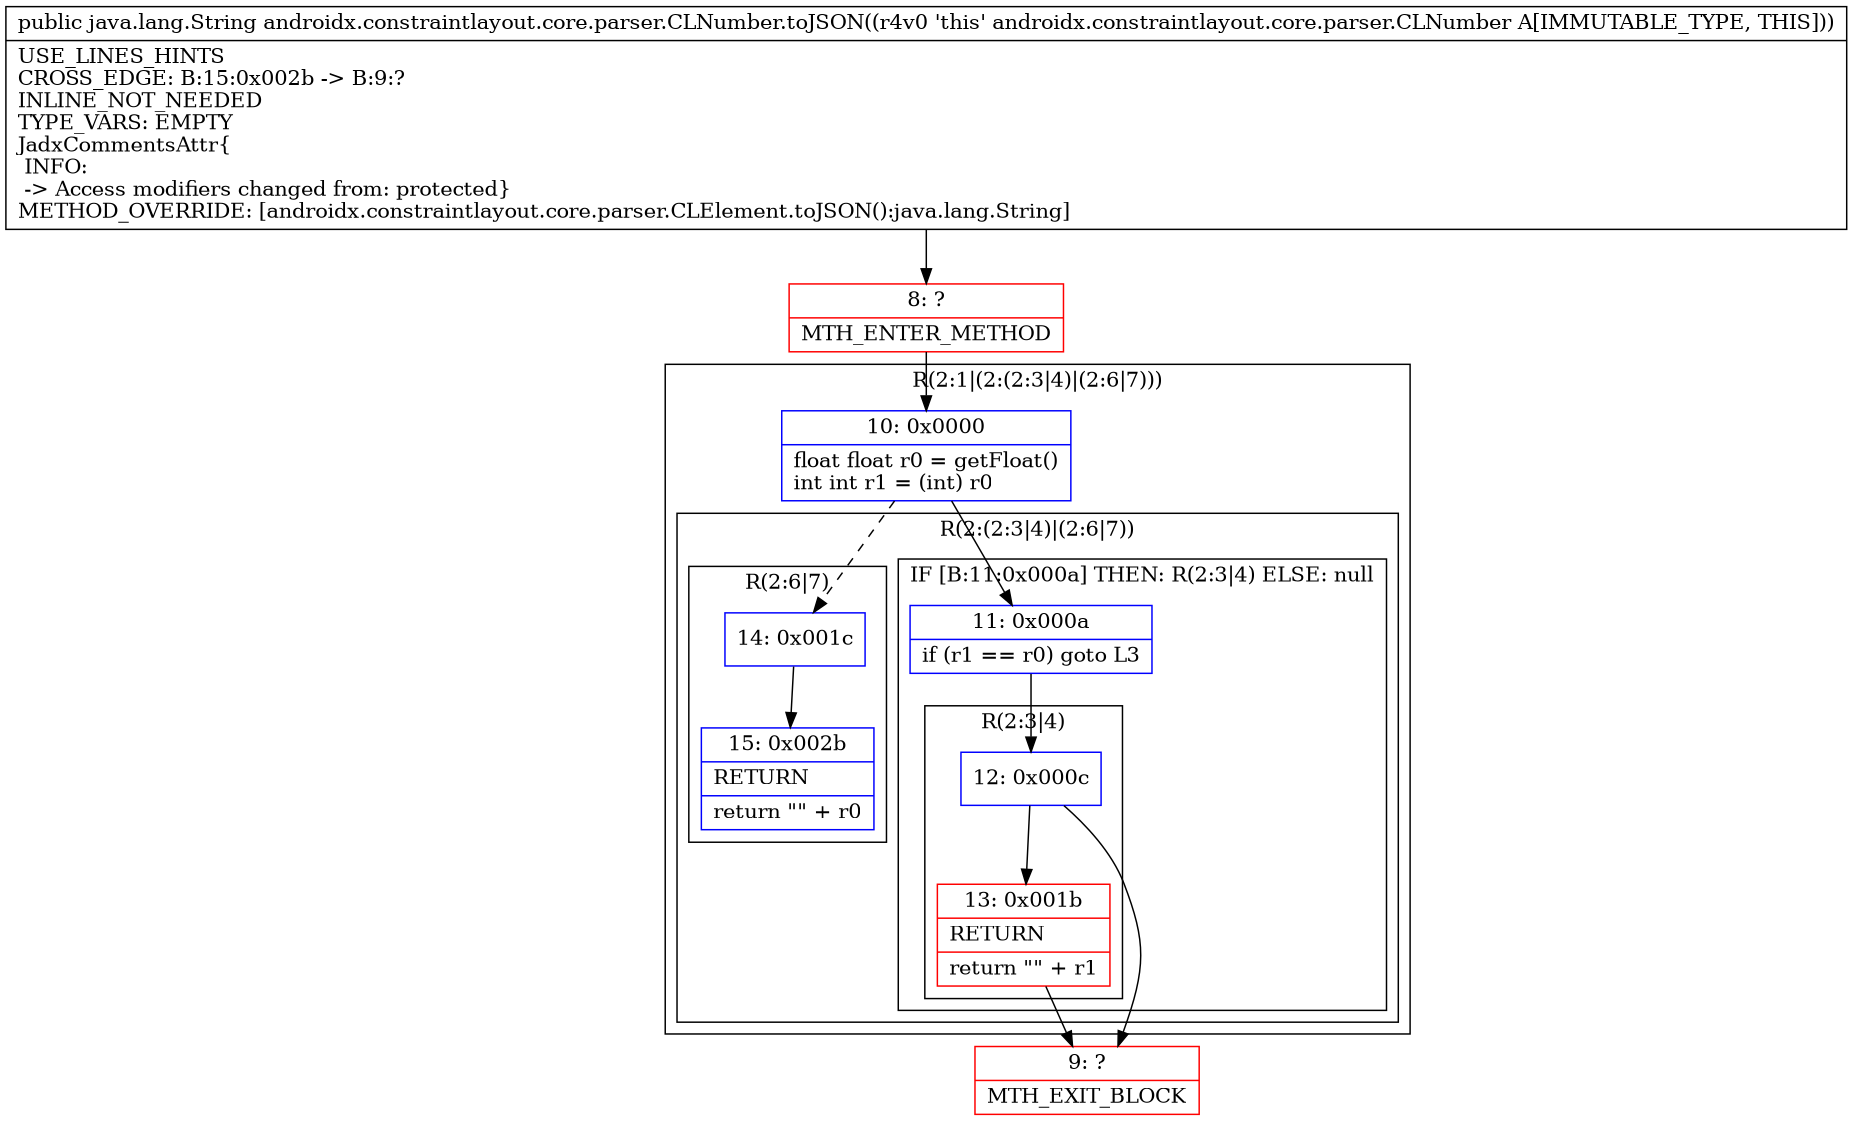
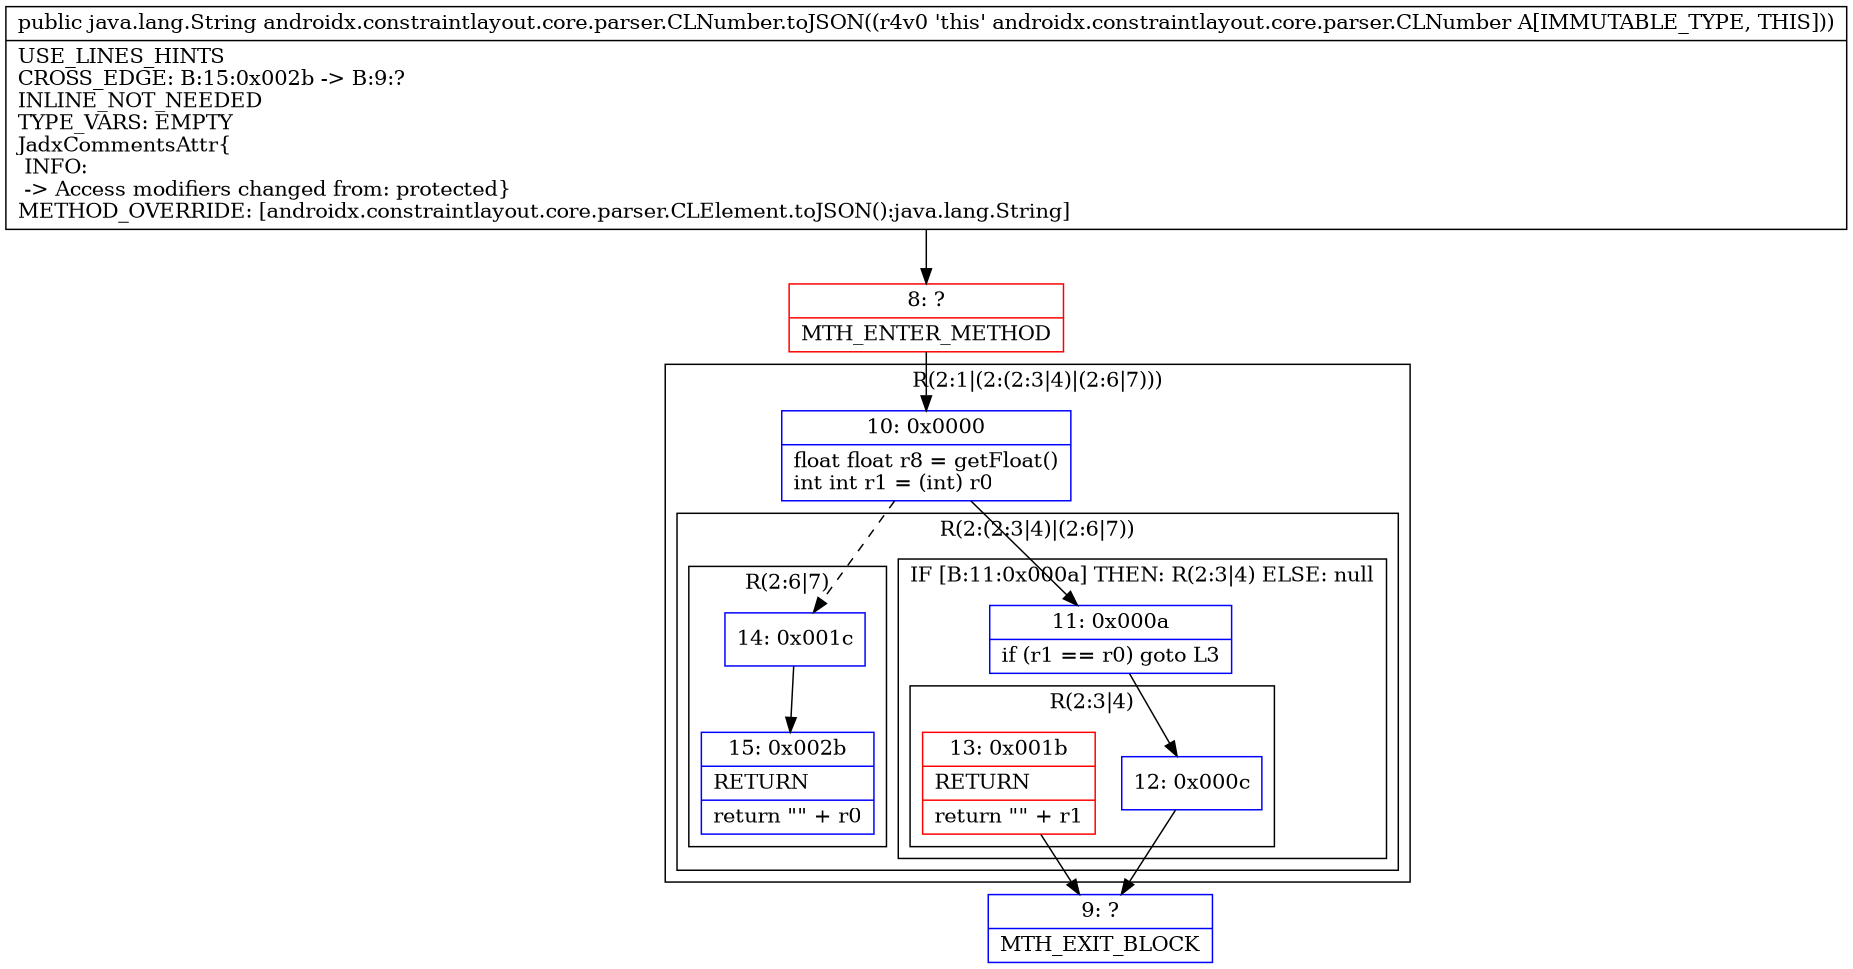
node "10: 0x0000": text "float float r0 = getFloat()" -> "float float r8 = getFloat()"
edge "12: 0x000c" -> "13: 0x001b": removed
node "9: ?": color red -> blue
